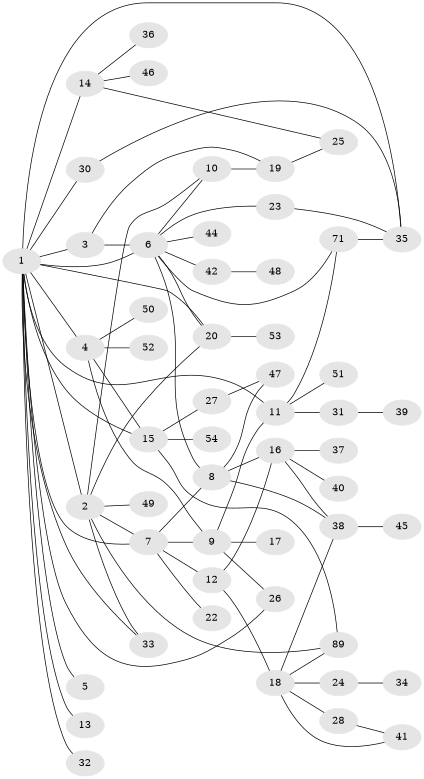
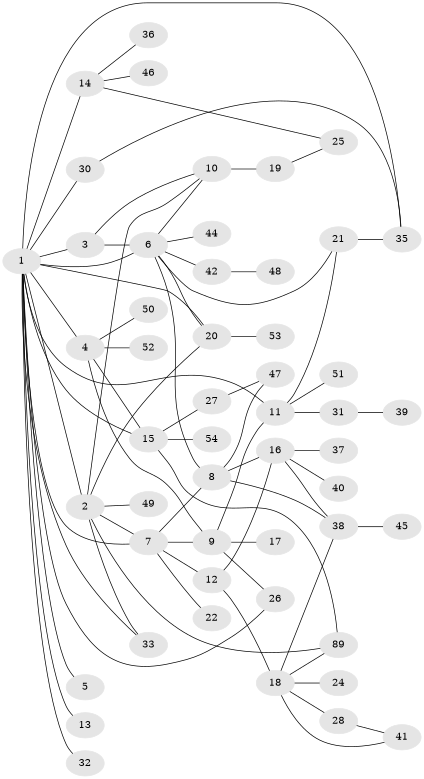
edge "19" -- "3": now "10" -- "3"
node "23": removed
node "71": label "71" -> "21"
node "34": removed
